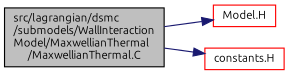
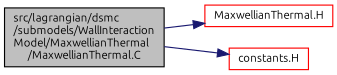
node "Model.H": label "Model.H" -> "MaxwellianThermal.H"
